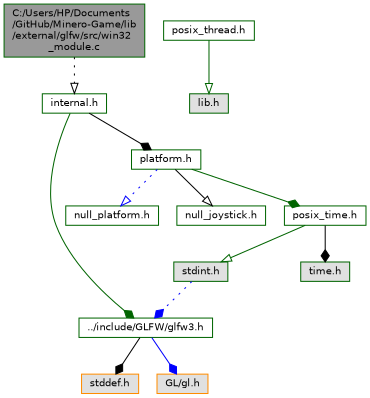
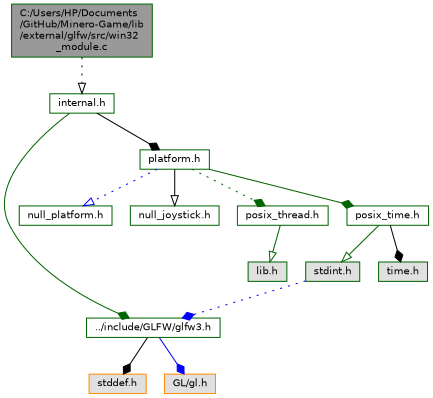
edge "platform.h" -> "posix_thread.h": added
